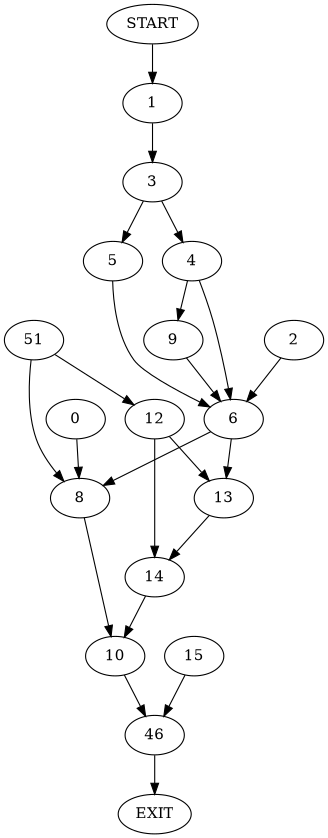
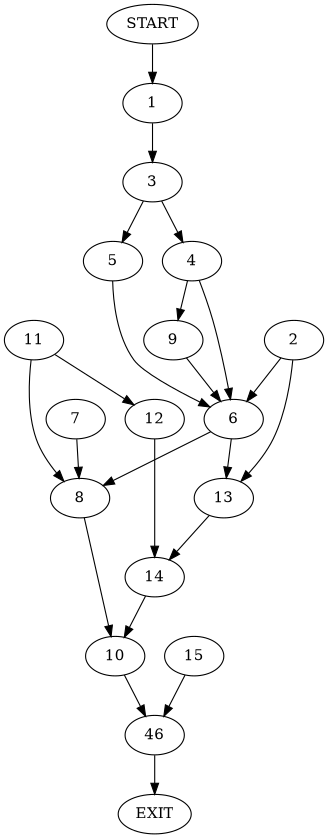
node "51": label "51" -> "11"
node "0": label "0" -> "7"
edge "12" -> "13": now "2" -> "13"
